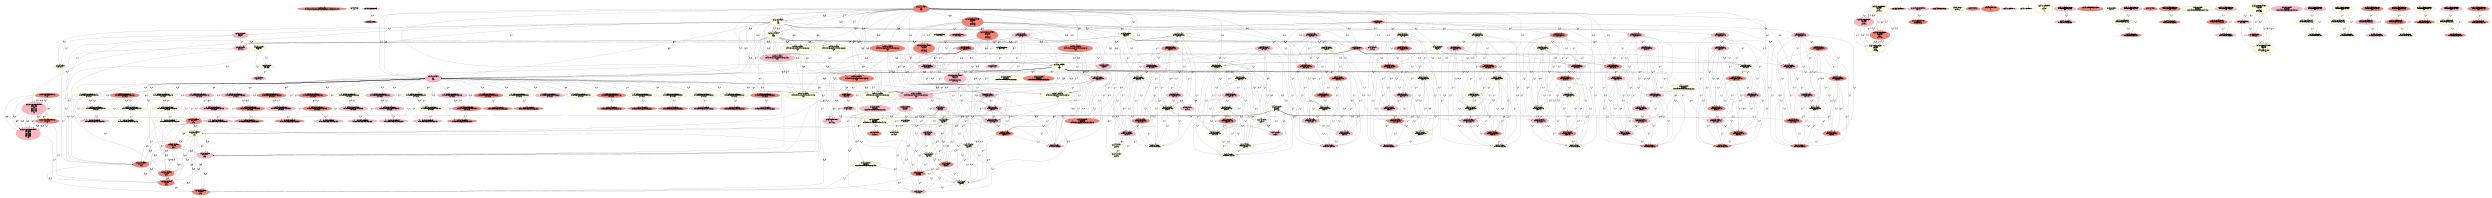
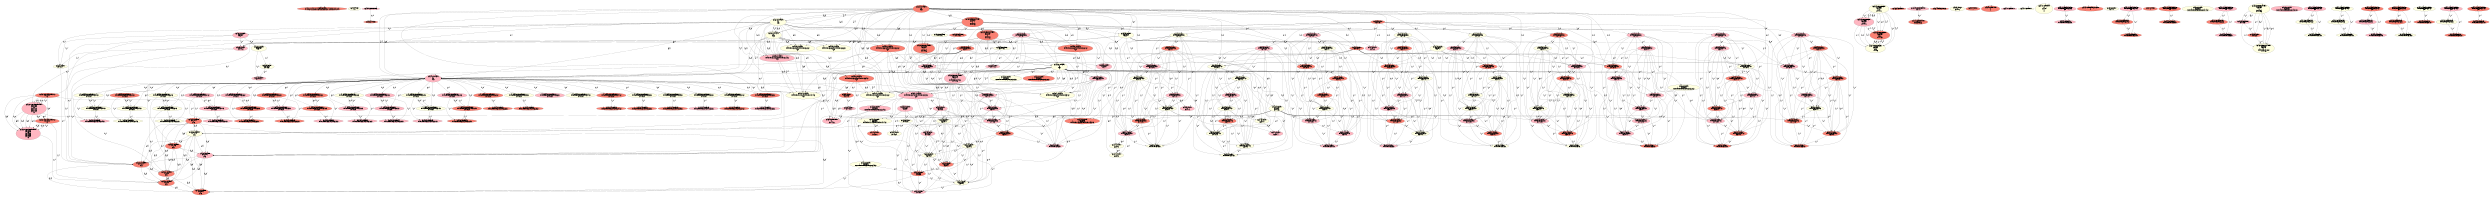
node "268454780.TerminateThread retval_CreateThread_33340_32 0": fillcolor lightyellow -> salmon
edge "268464692.lstrcatW retval_lstrlenW_32847_32 268497764" -> "268464433.lstrcatW retval_lstrlenW_32847_32 268500944": reversed
